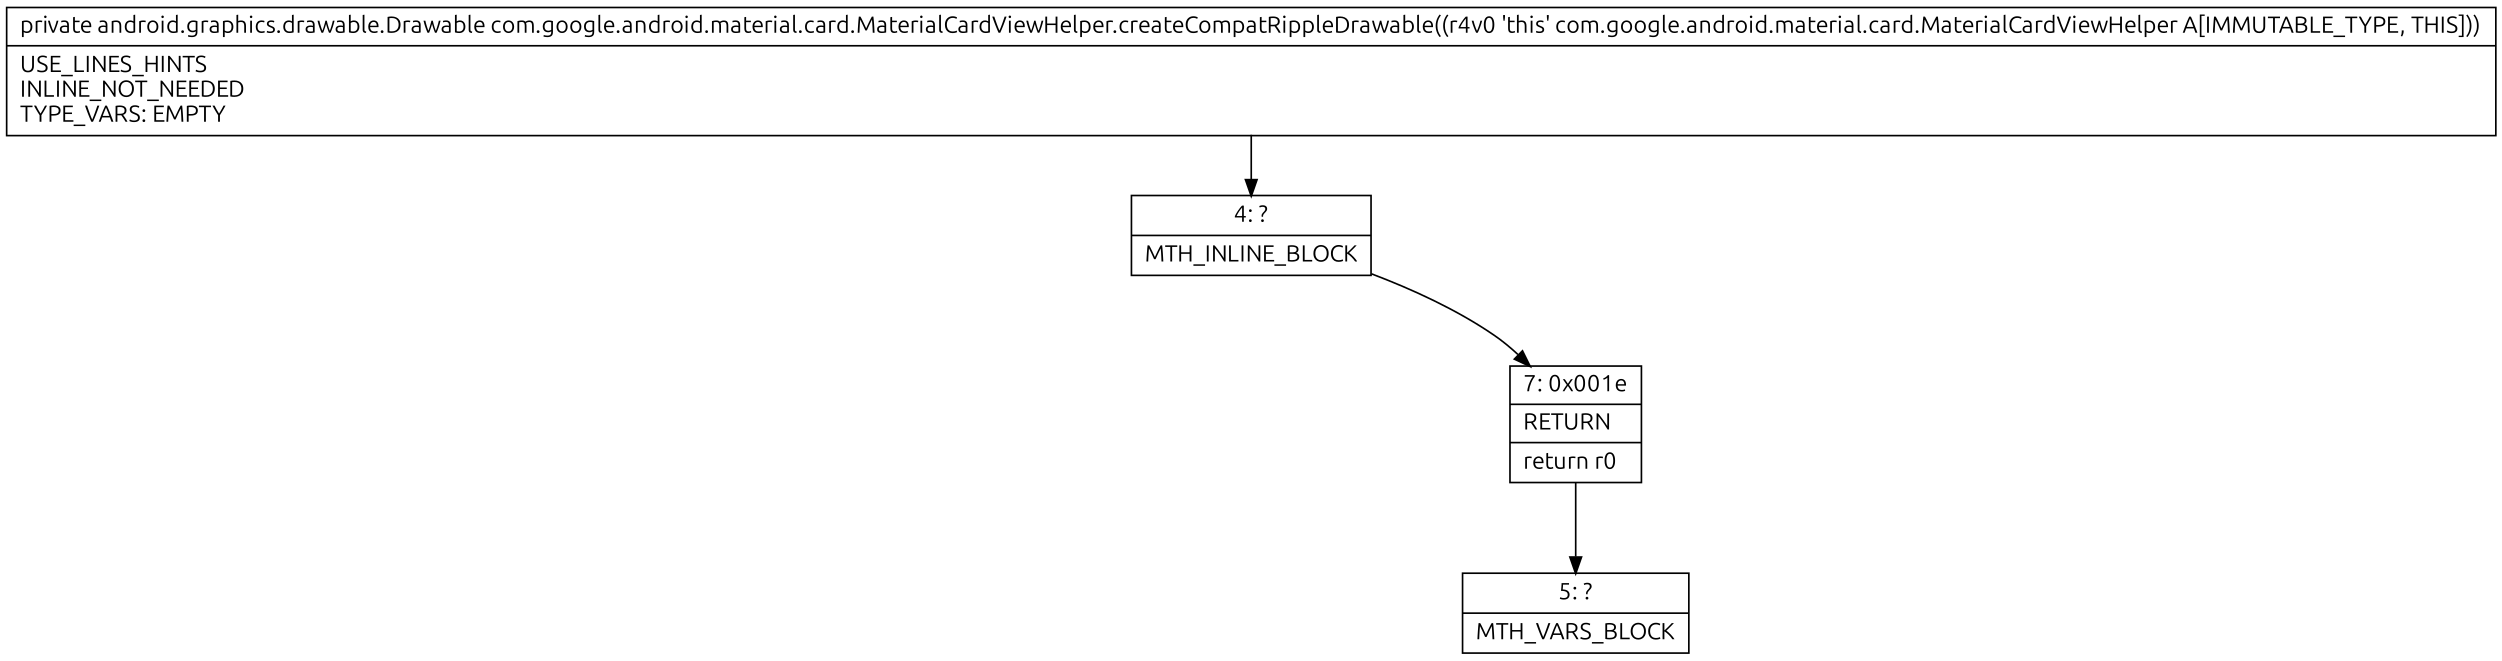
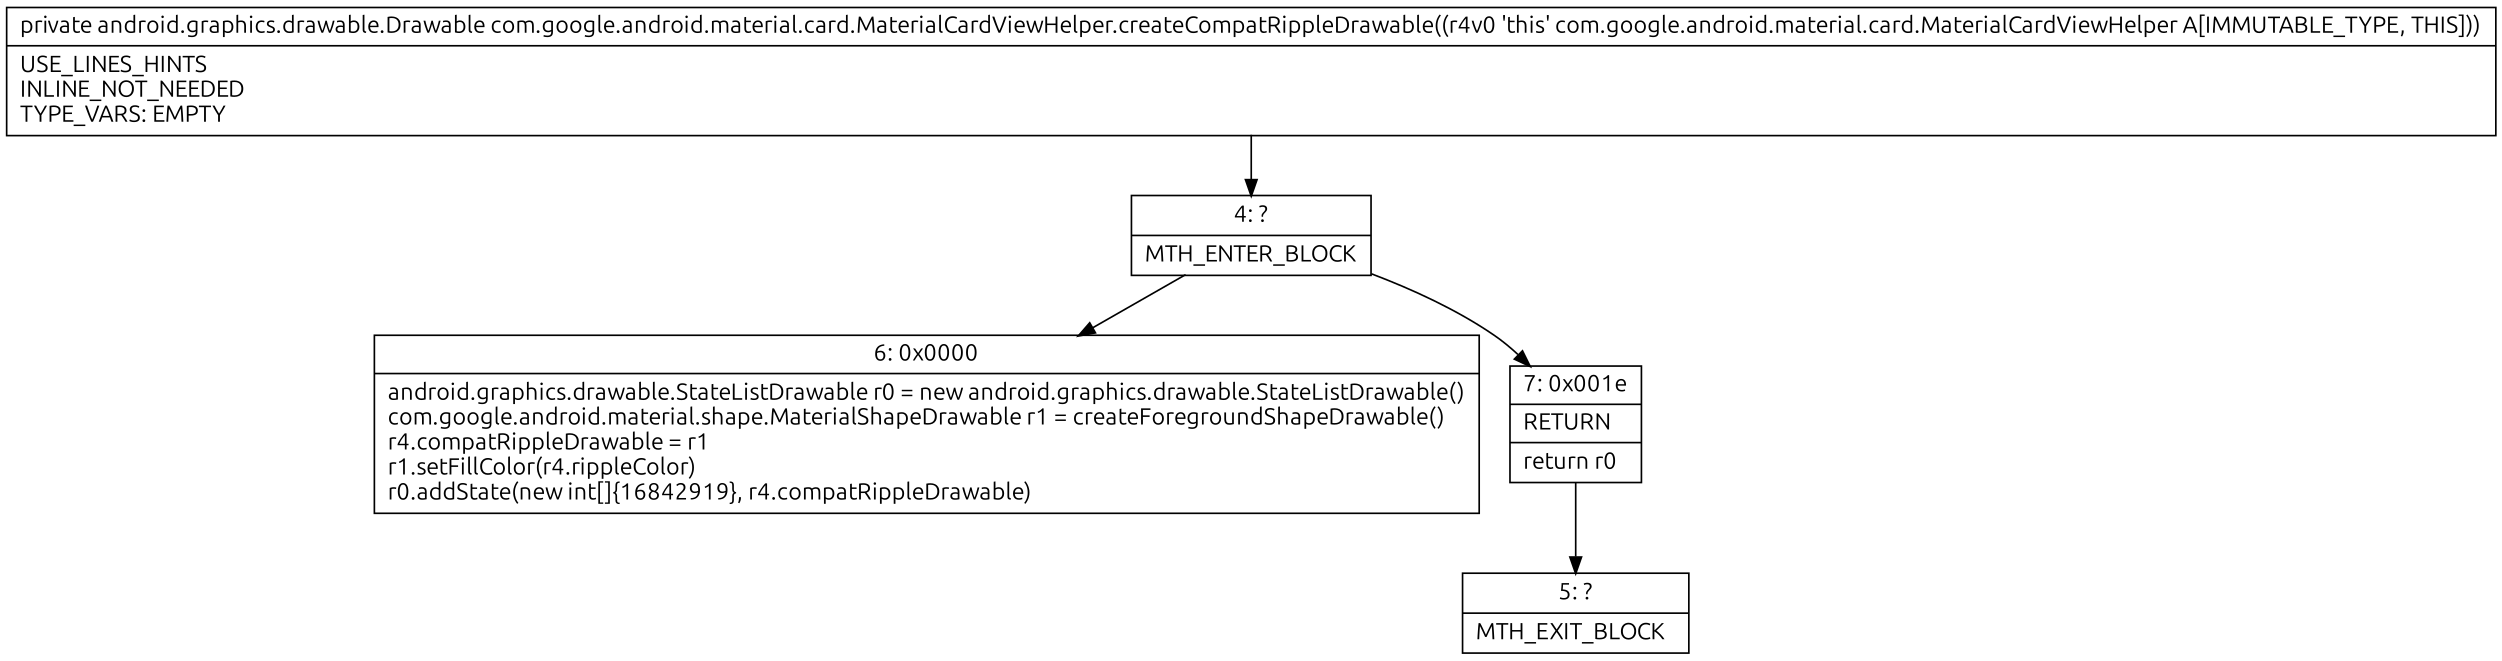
node "4: ?": text "MTH_INLINE_BLOCK" -> "MTH_ENTER_BLOCK"
node "6: 0x0000": added
node "5: ?": text "MTH_VARS_BLOCK" -> "MTH_EXIT_BLOCK"
